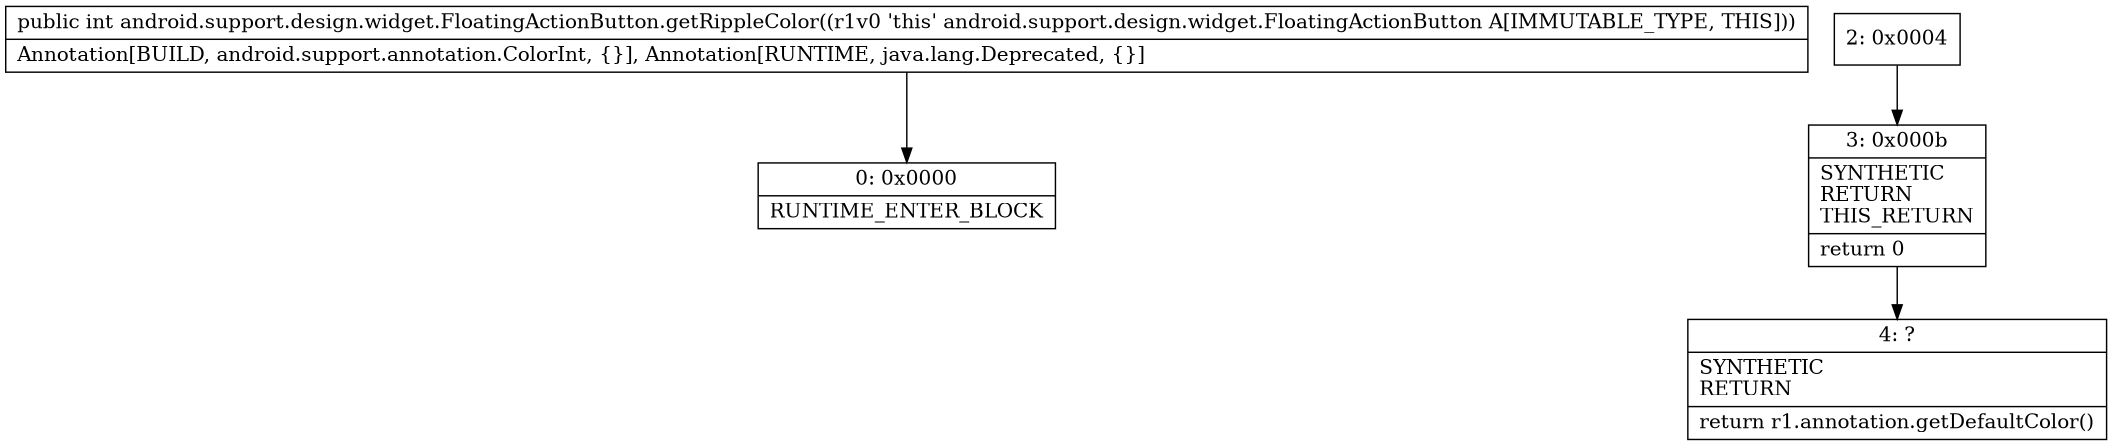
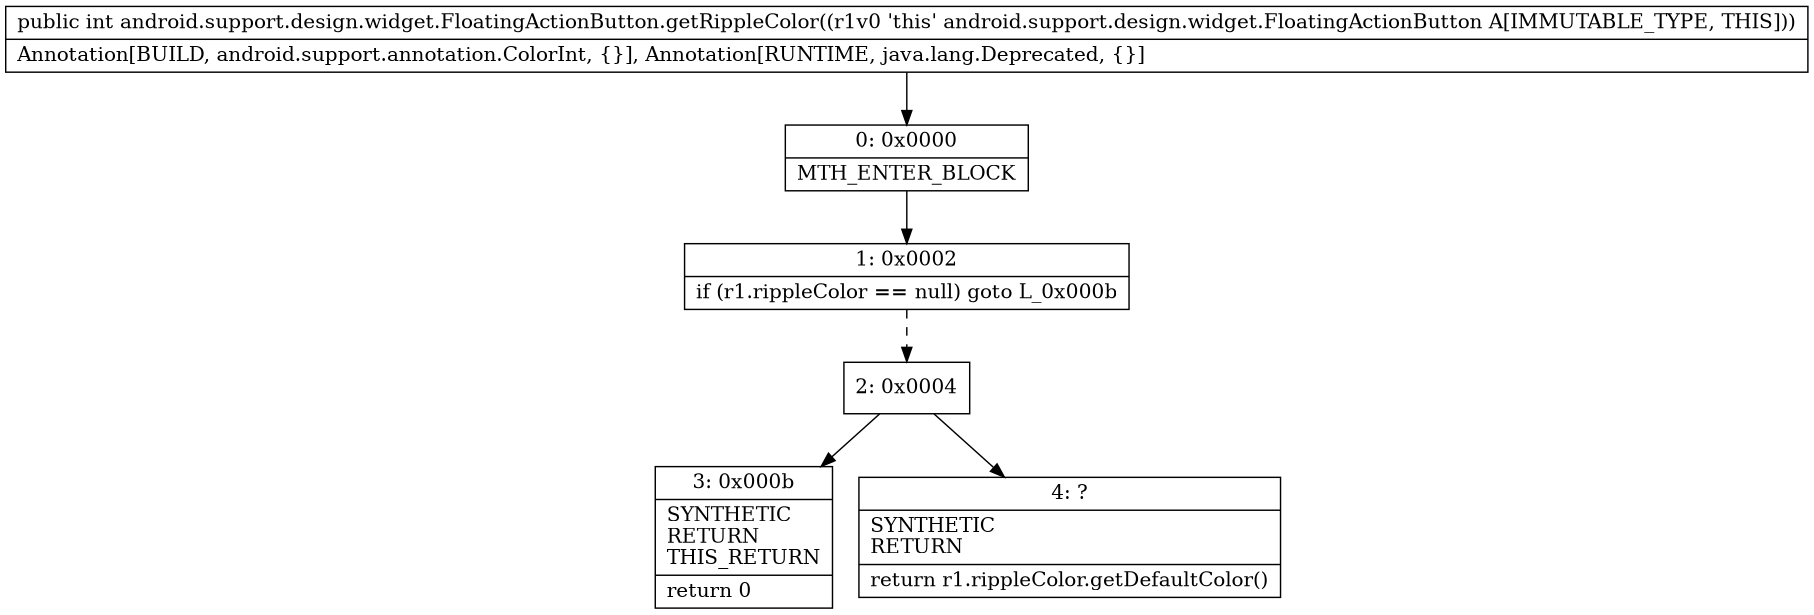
node "0: 0x0000": text "RUNTIME_ENTER_BLOCK" -> "MTH_ENTER_BLOCK"
node "1: 0x0002": added
edge "3: 0x000b" -> "4: ?": now "2: 0x0004" -> "4: ?"
node "4: ?": text "return r1.annotation.getDefaultColor()" -> "return r1.rippleColor.getDefaultColor()"
